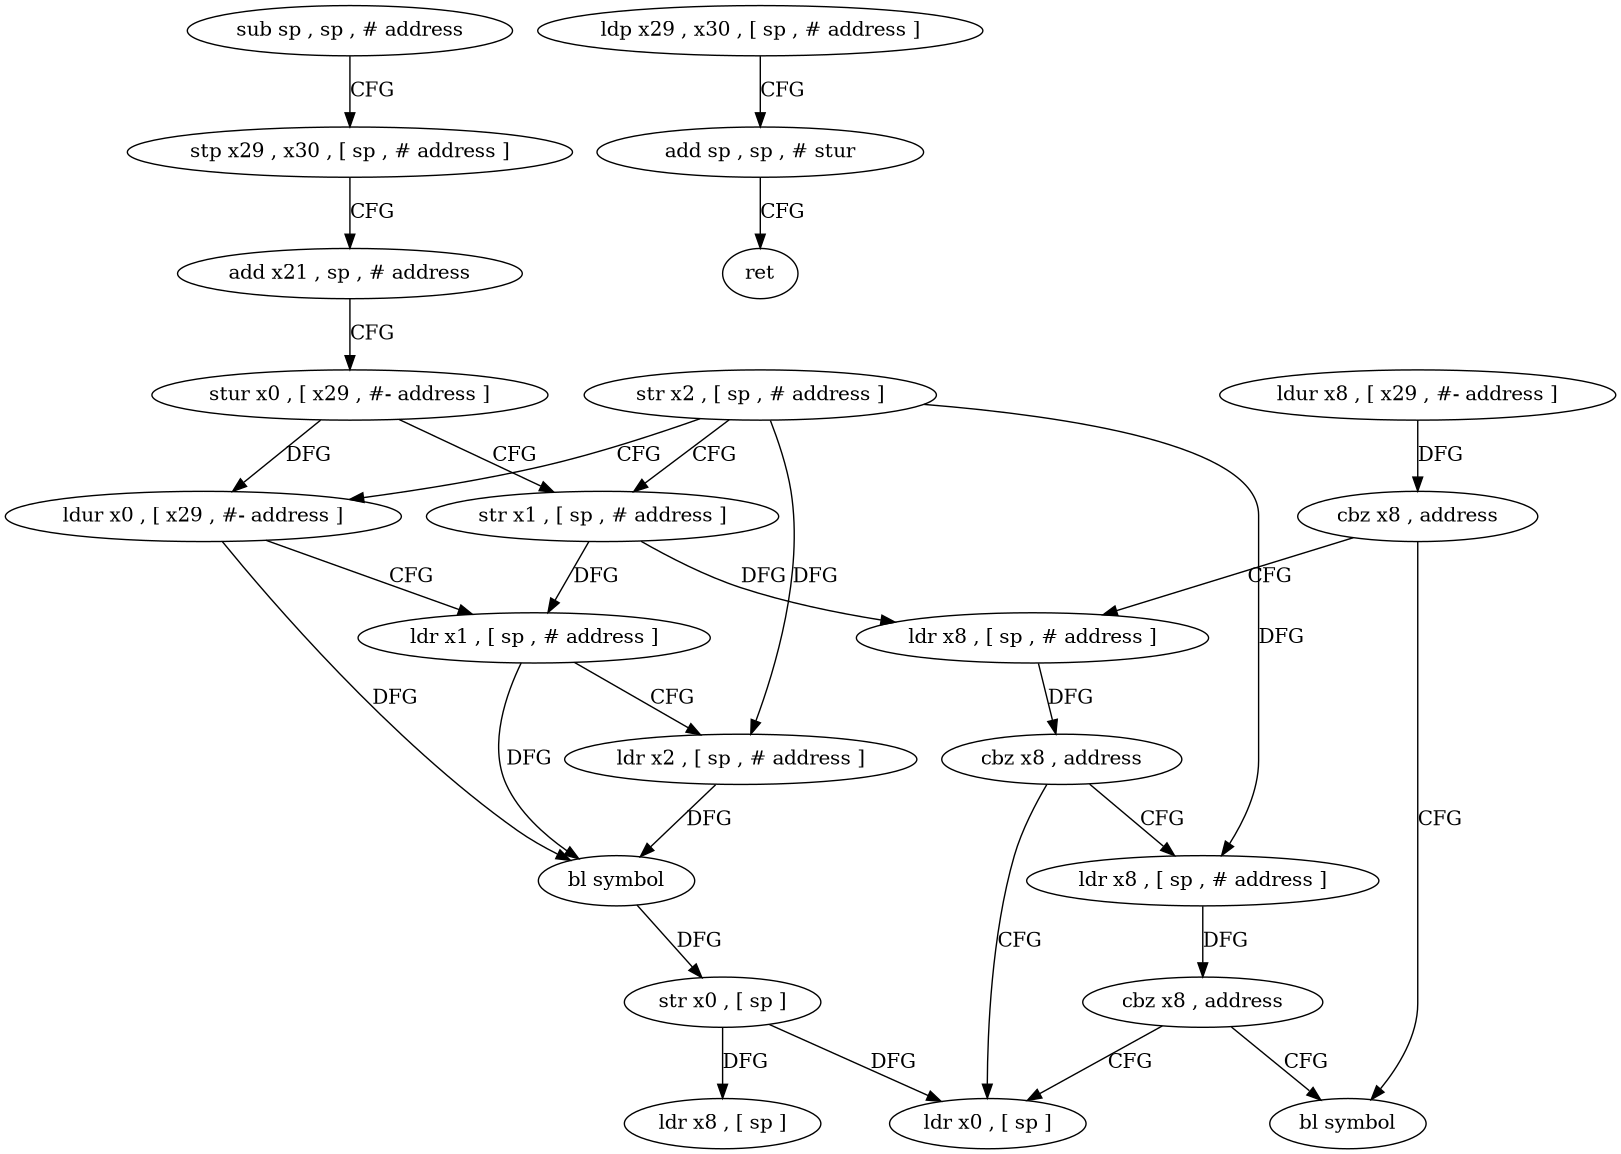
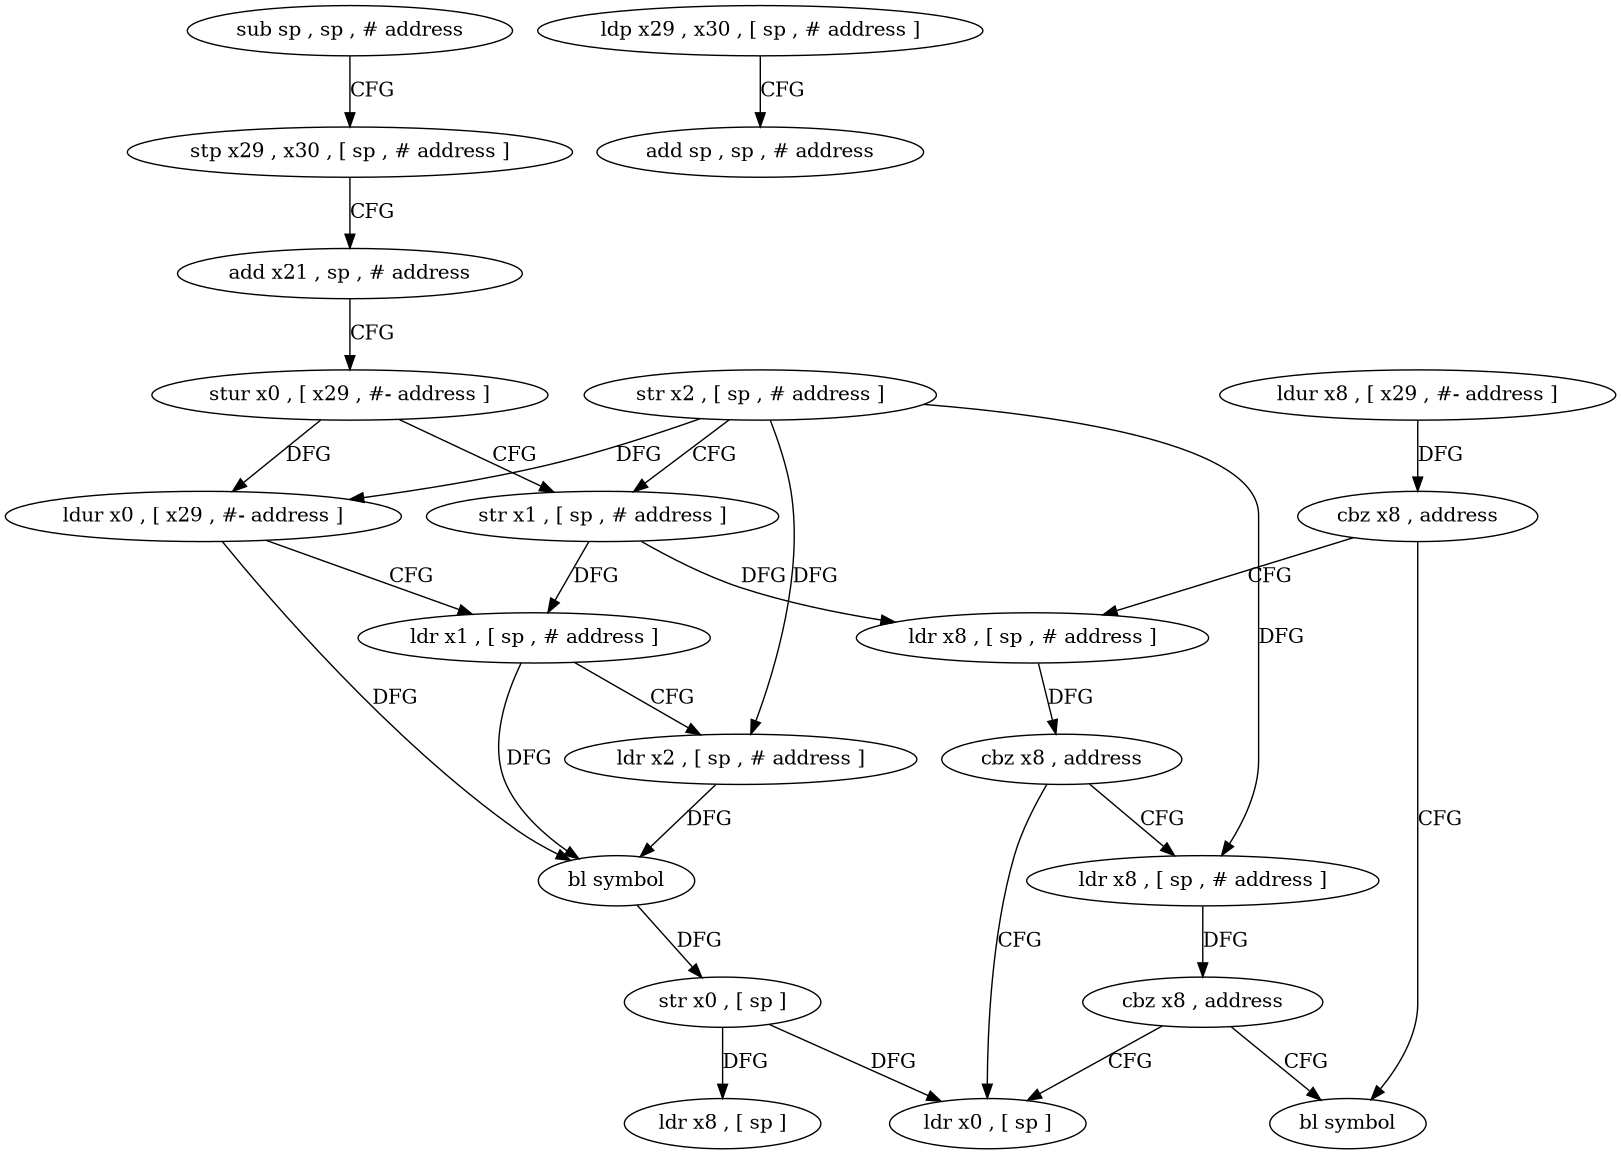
node "add sp , sp , # stur": label "add sp , sp , # stur" -> "add sp , sp , # address"
node "ret": removed
edge "str x2 , [ sp , # address ]" -> "ldur x0 , [ x29 , #- address ]": label "CFG" -> "DFG"
